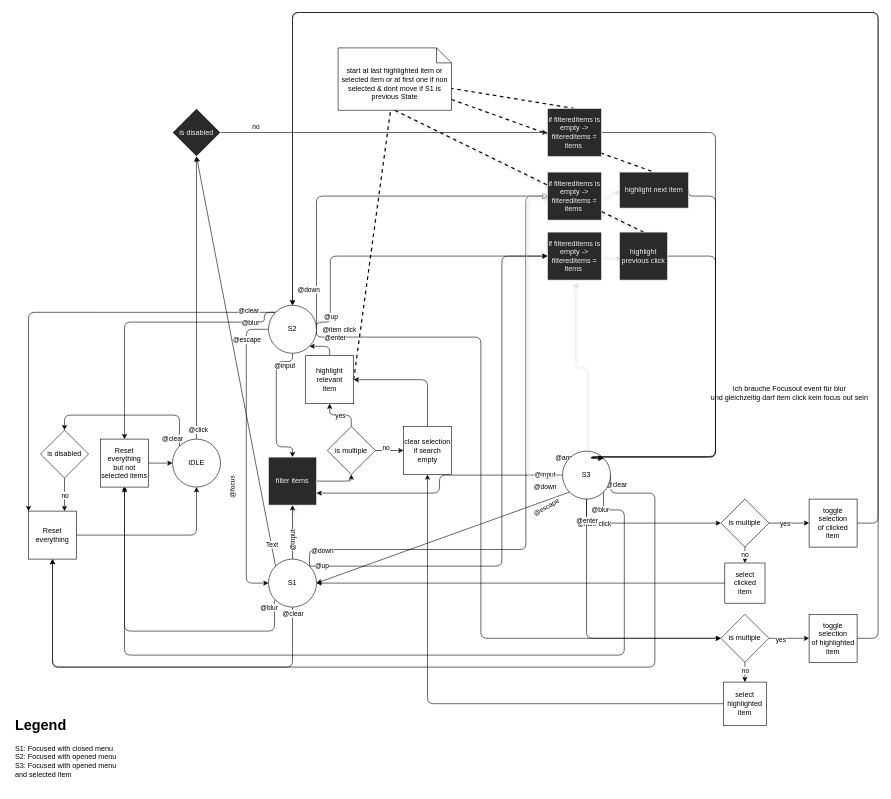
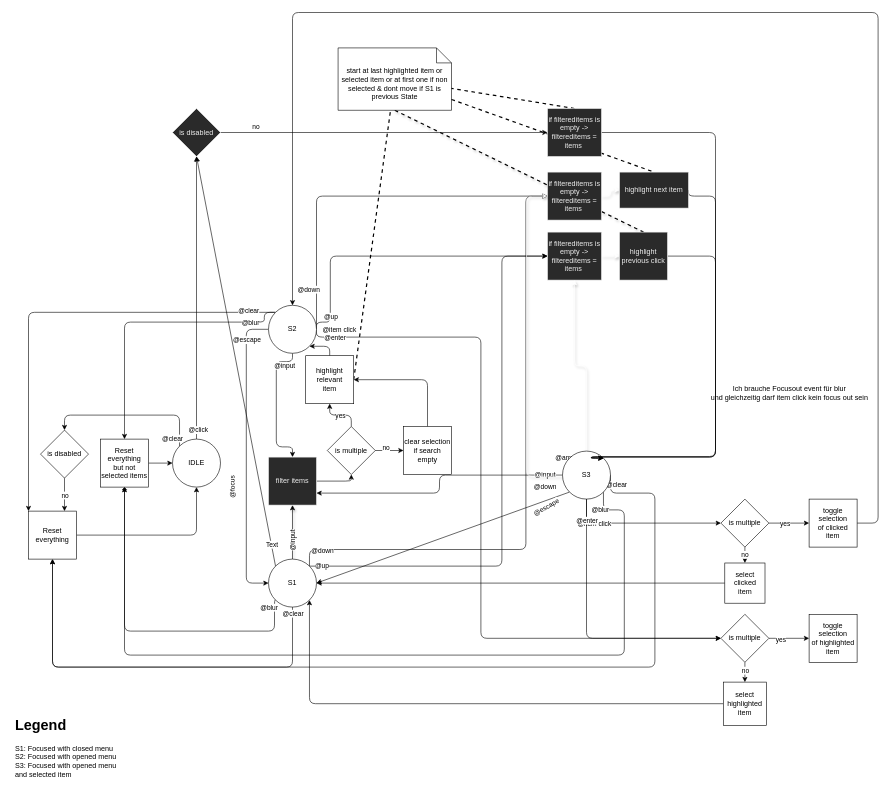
edge "toggle selection of highlighted item" -> "S2": removed
edge "select highlighted item" -> "clear selection if search empty": now "select highlighted item" -> "S1"
